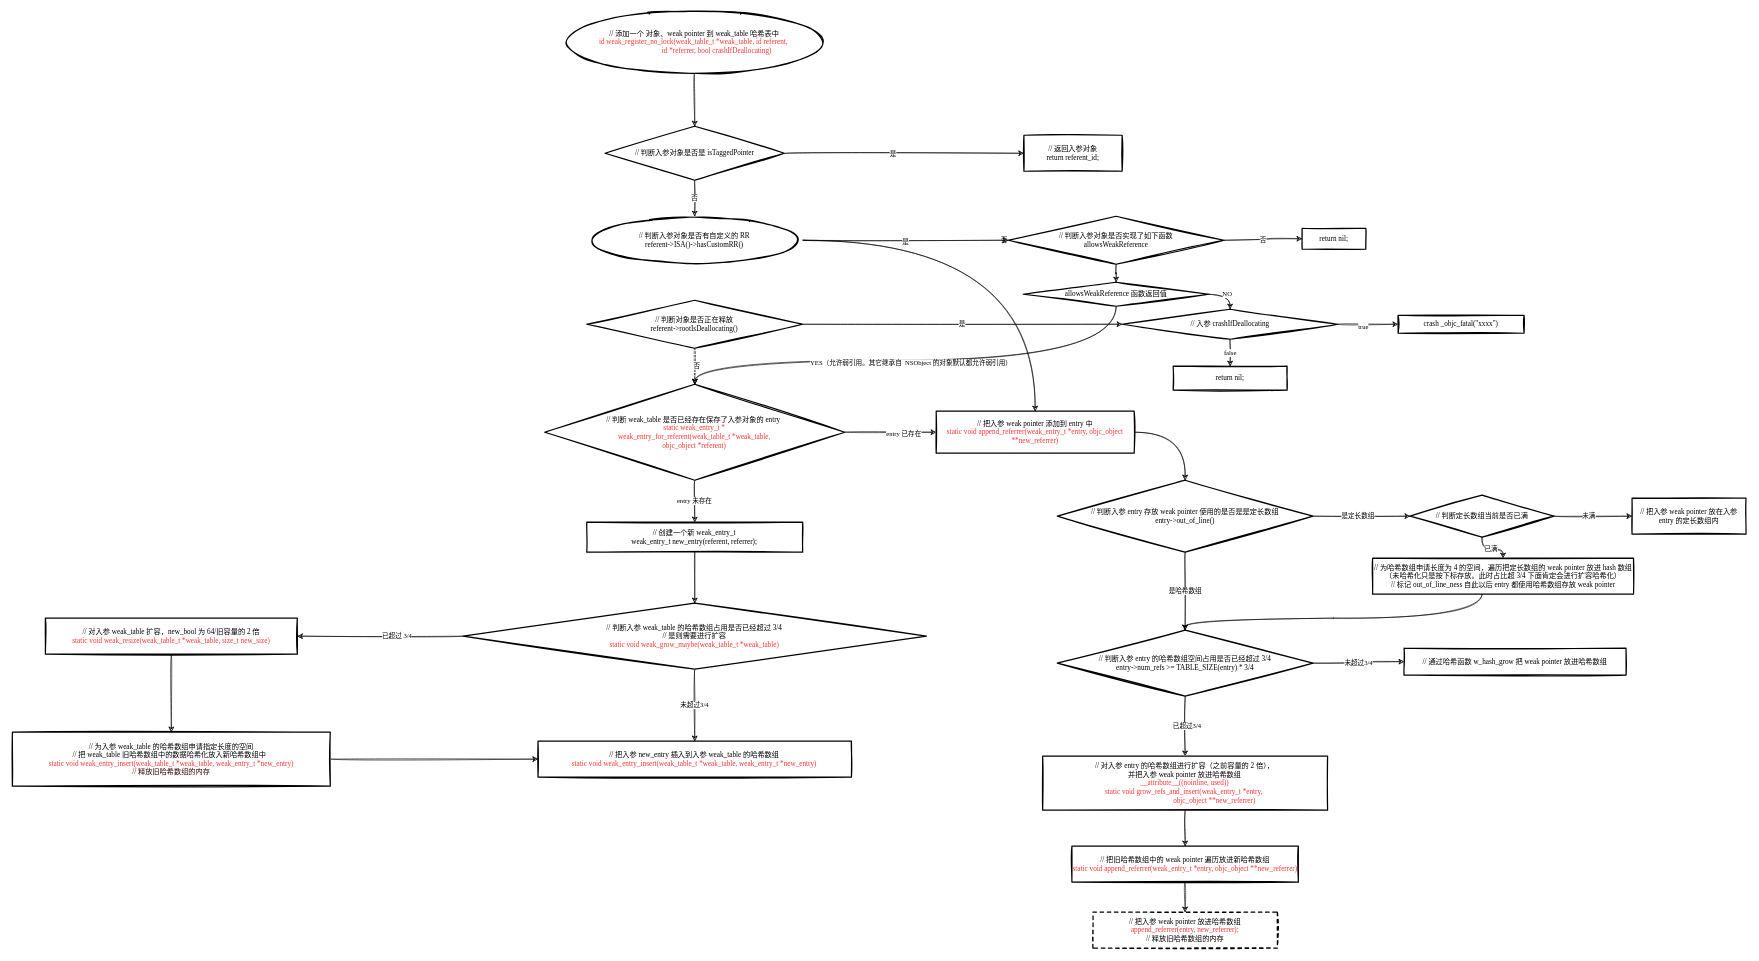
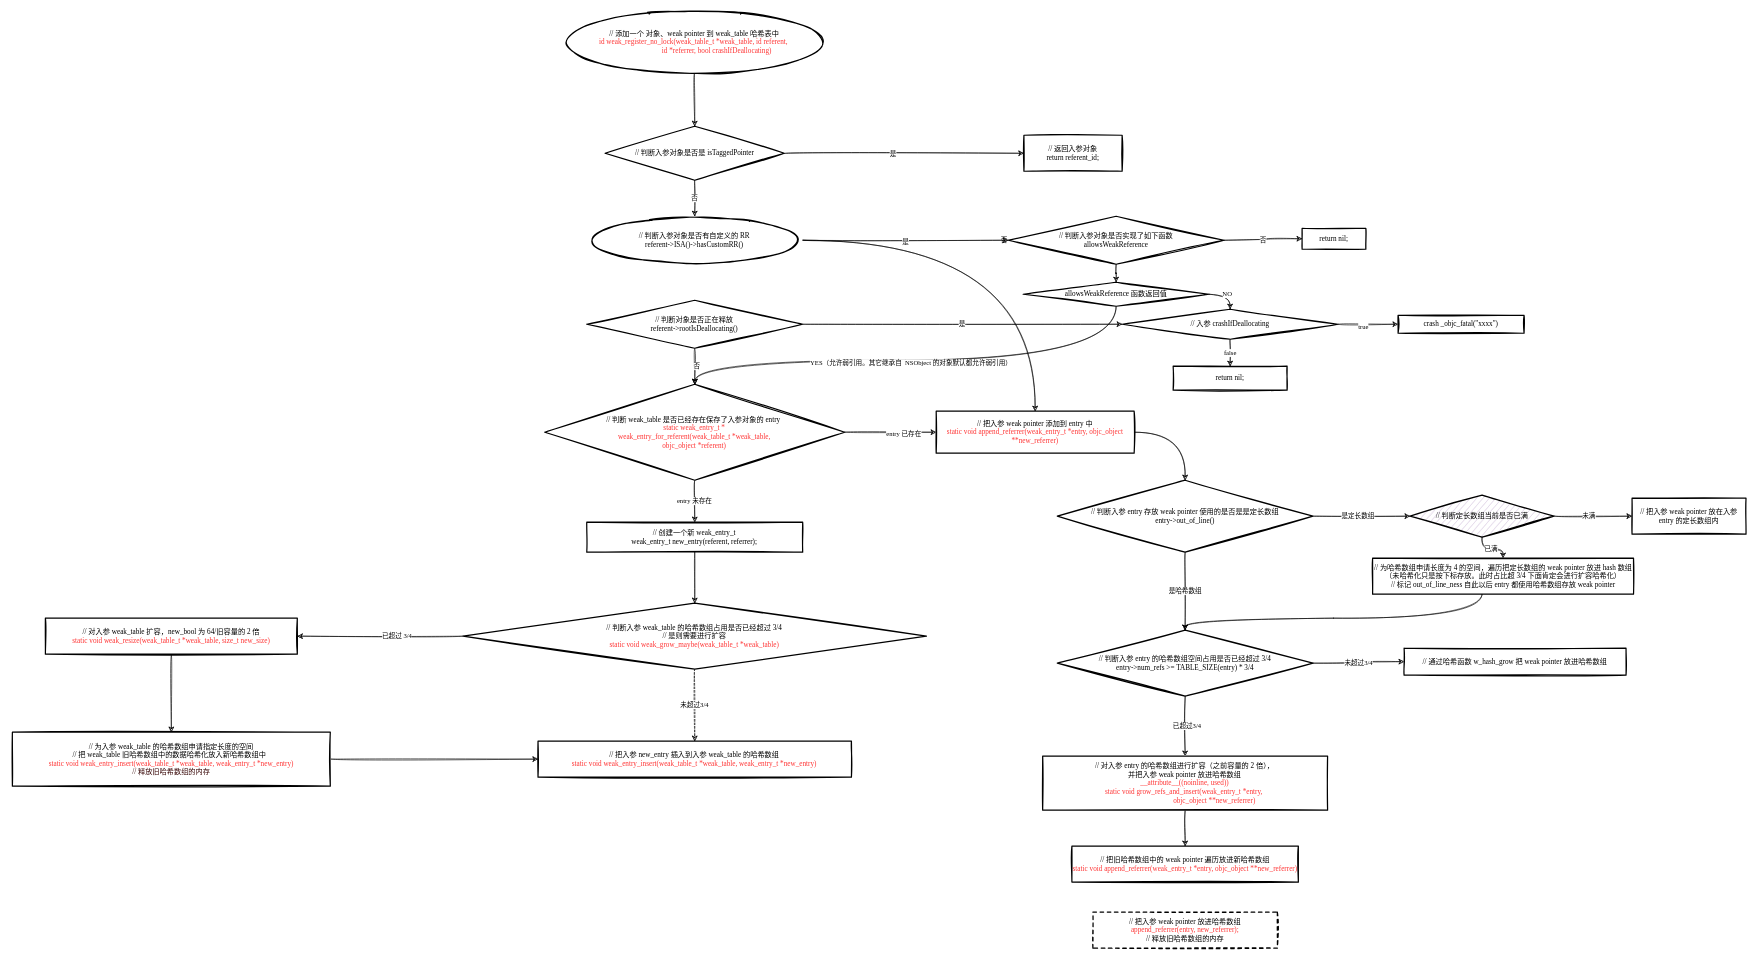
edge "// 判断对象是否正在释放 referent->rootIsDeallocating()" -> "// 判断 weak_table 是否已经存在保存了入参对象的 entry static weak_entry_t * weak_entry_for_referent(weak_table_t *weak_table, objc_object *referent)": style dashed -> solid
node "// 判断定长数组当前是否已满": fillcolor #ffffff -> #e1d5e7
edge "// 判断入参 weak_table 的哈希数组占用是否已经超过 3/4 // 是则需要进行扩容 static void weak_grow_maybe(weak_table_t *weak_table)" -> "// 把入参 new_entry 插入到入参 weak_table 的哈希数组 static void weak_entry_insert(weak_table_t *weak_table, weak_entry_t *new_entry)": style solid -> dashed
edge "// 把旧哈希数组中的 weak pointer 遍历放进新哈希数组 static void append_referrer(weak_entry_t *entry, objc_object **new_referrer)" -> "// 把入参 weak pointer 放进哈希数组 append_referrer(entry, new_referrer); // 释放旧哈希数组的内存": removed
